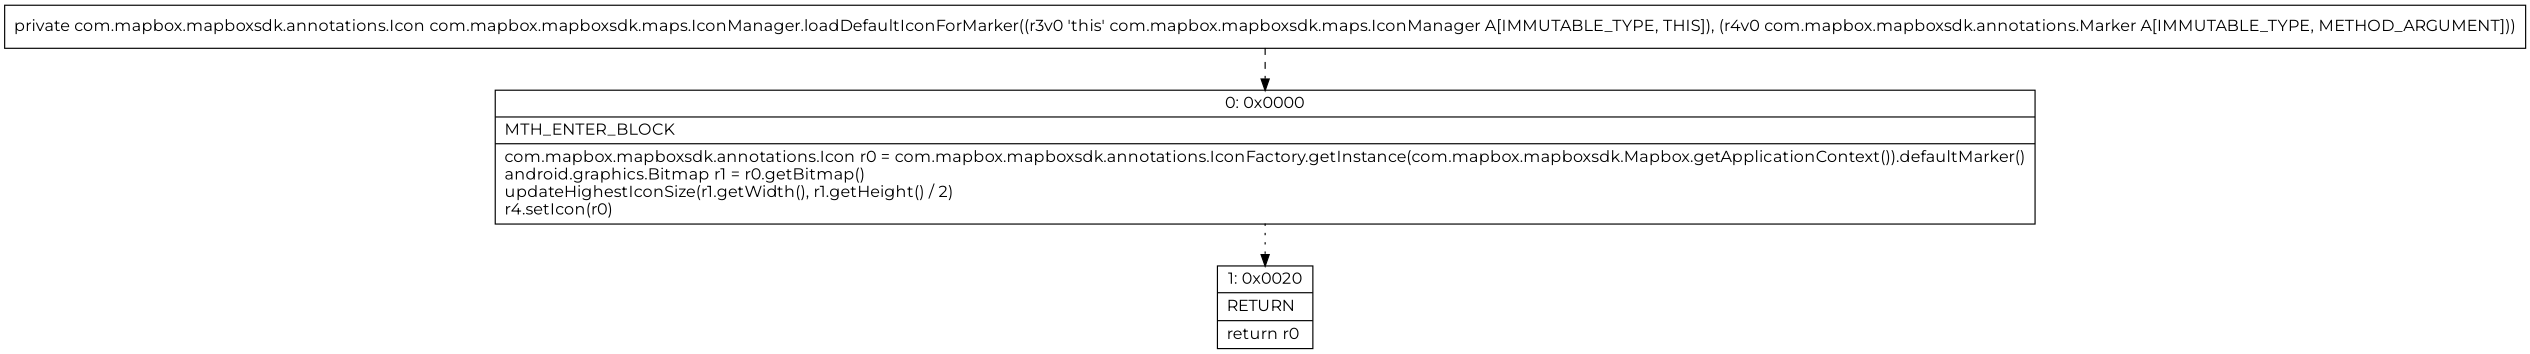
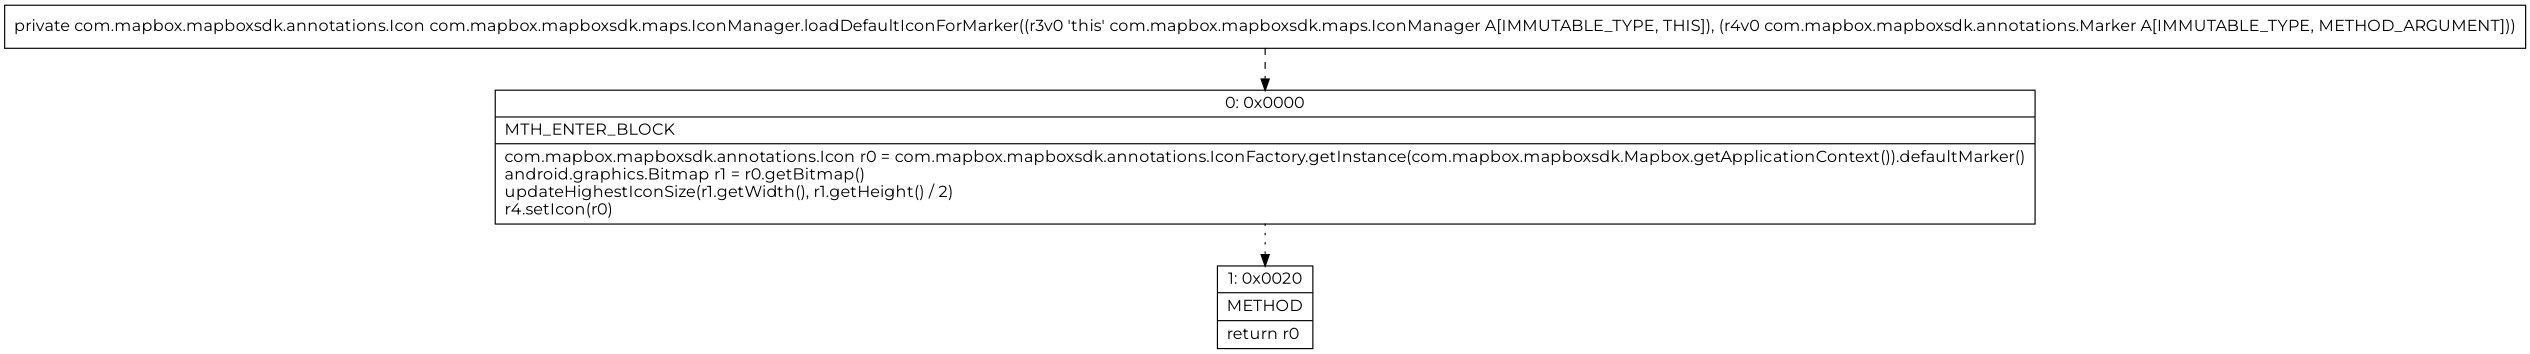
node "1: 0x0020": text "RETURN" -> "METHOD"
